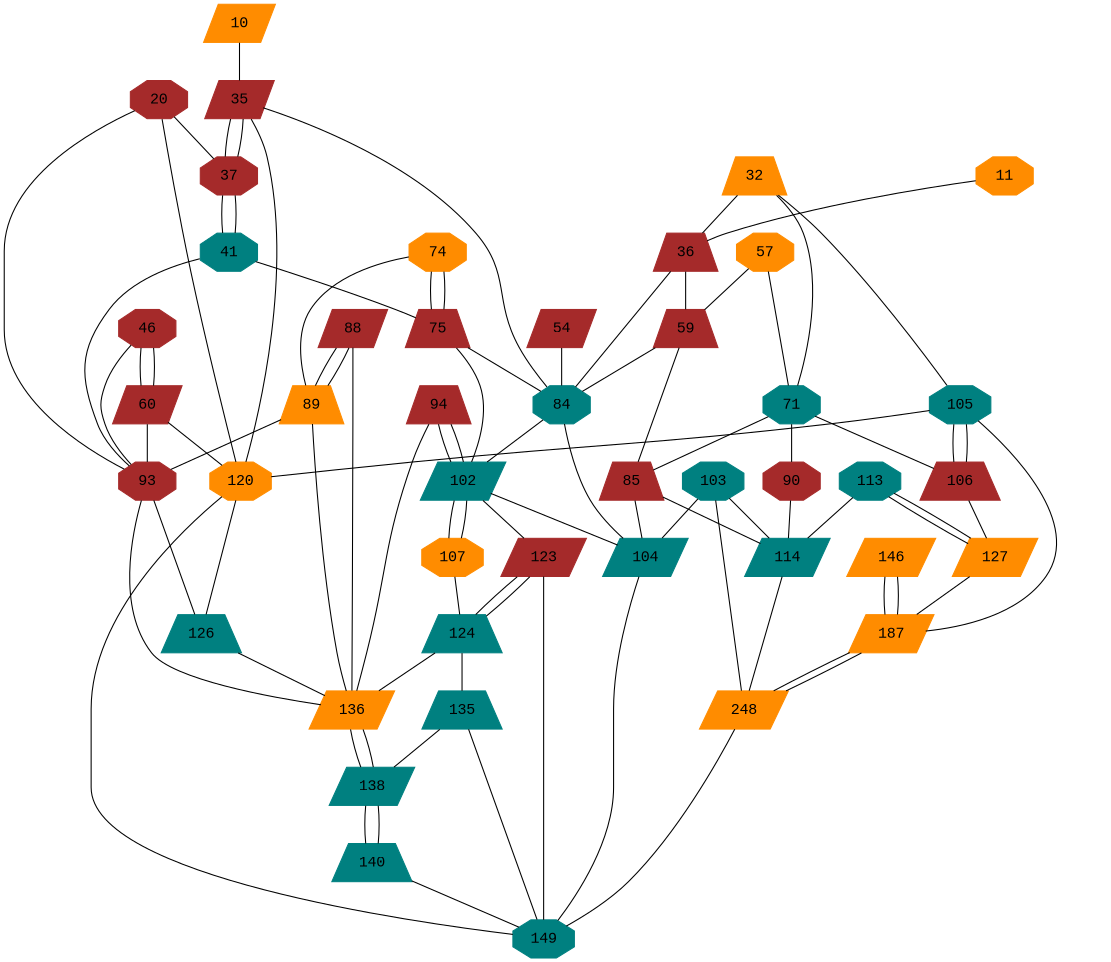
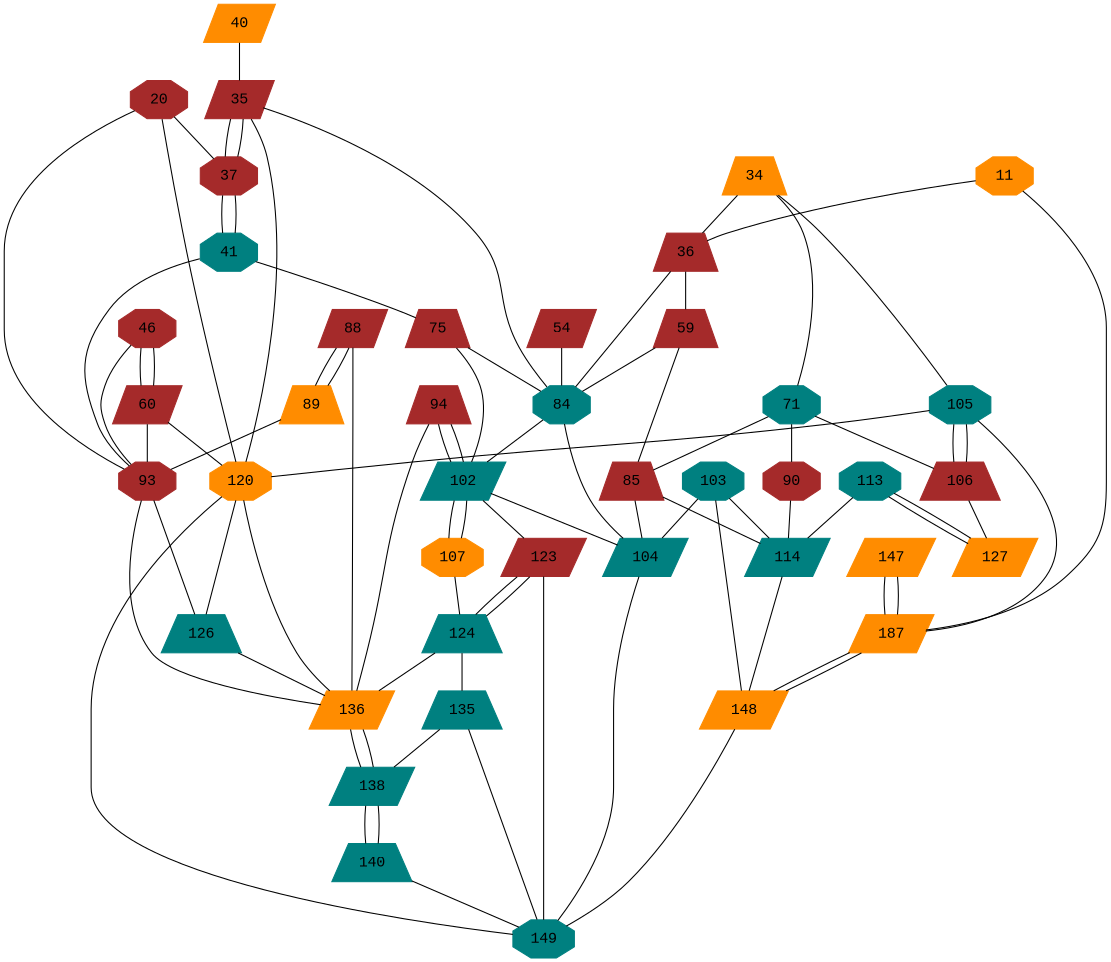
node "10": label "10" -> "40"
node "32": label "32" -> "34"
node "74": removed
node "57": removed
node "146": label "146" -> "147"
edge "89" -- "136": now "120" -- "136"
edge "127" -- "187": now "11" -- "187"
node "248": label "248" -> "148"
